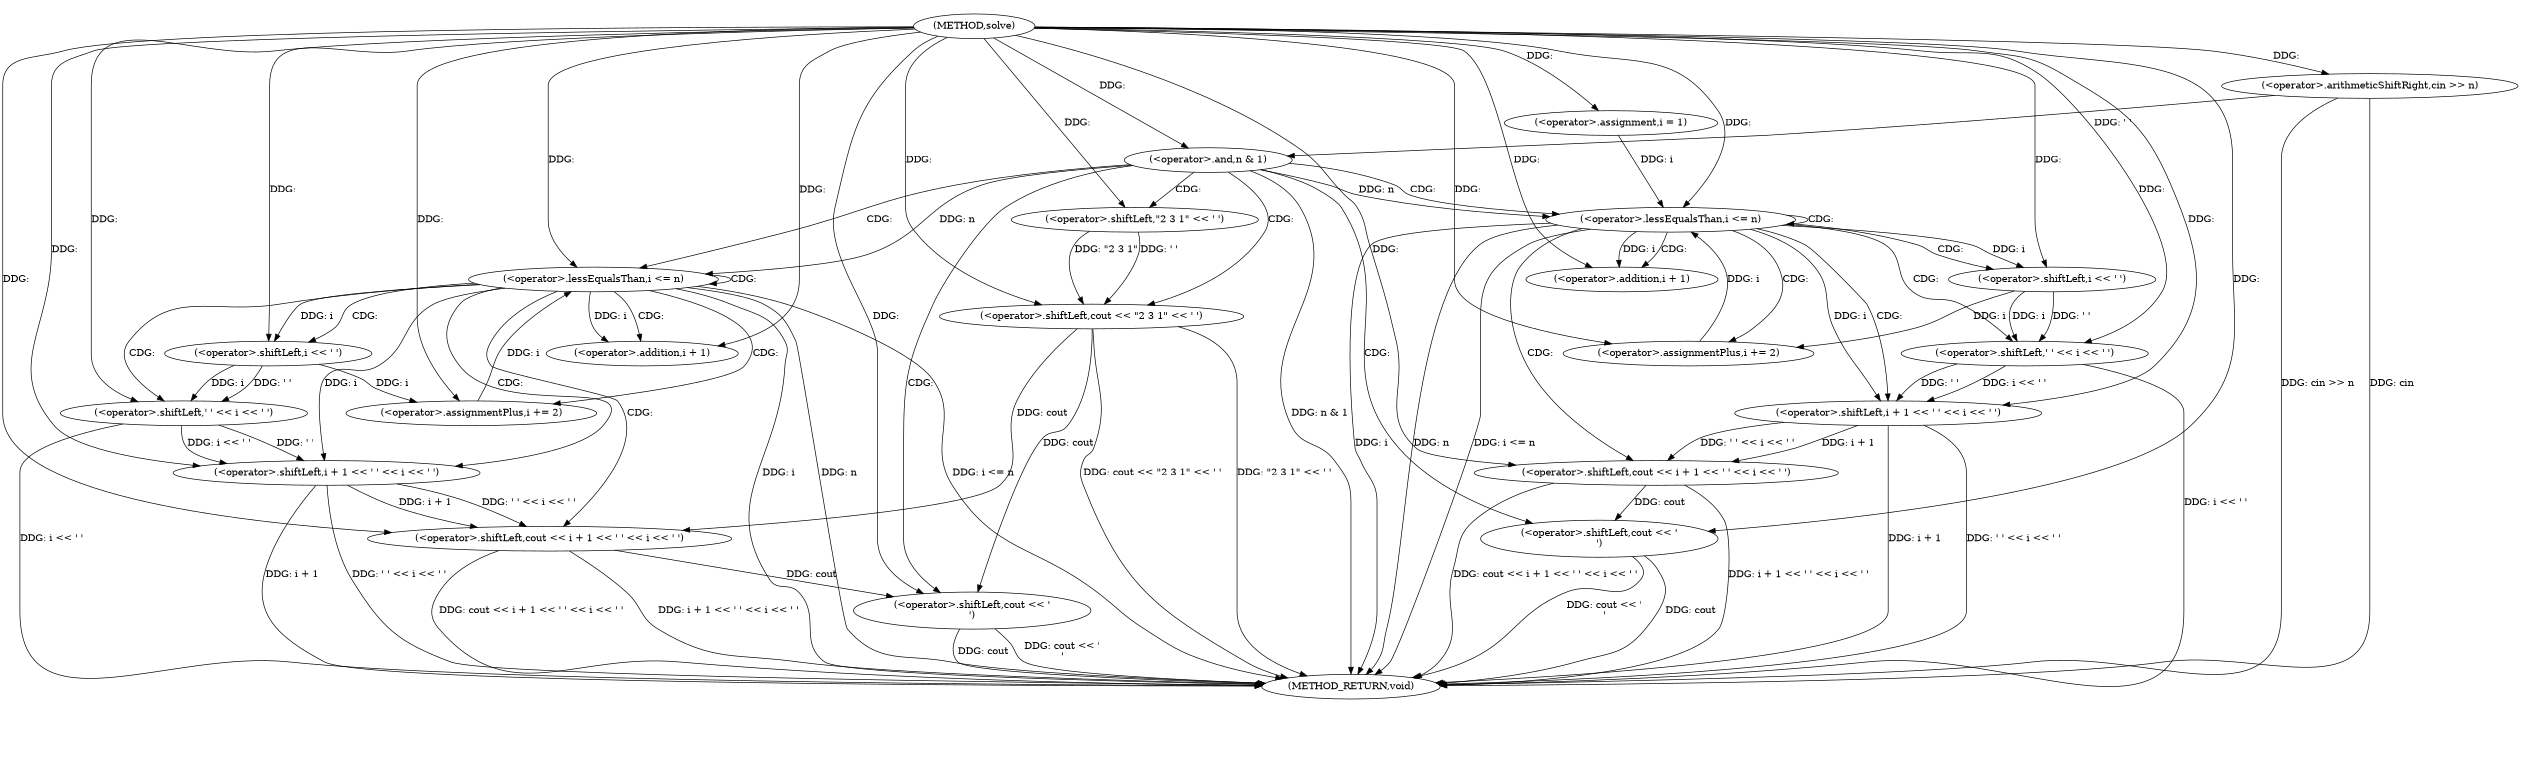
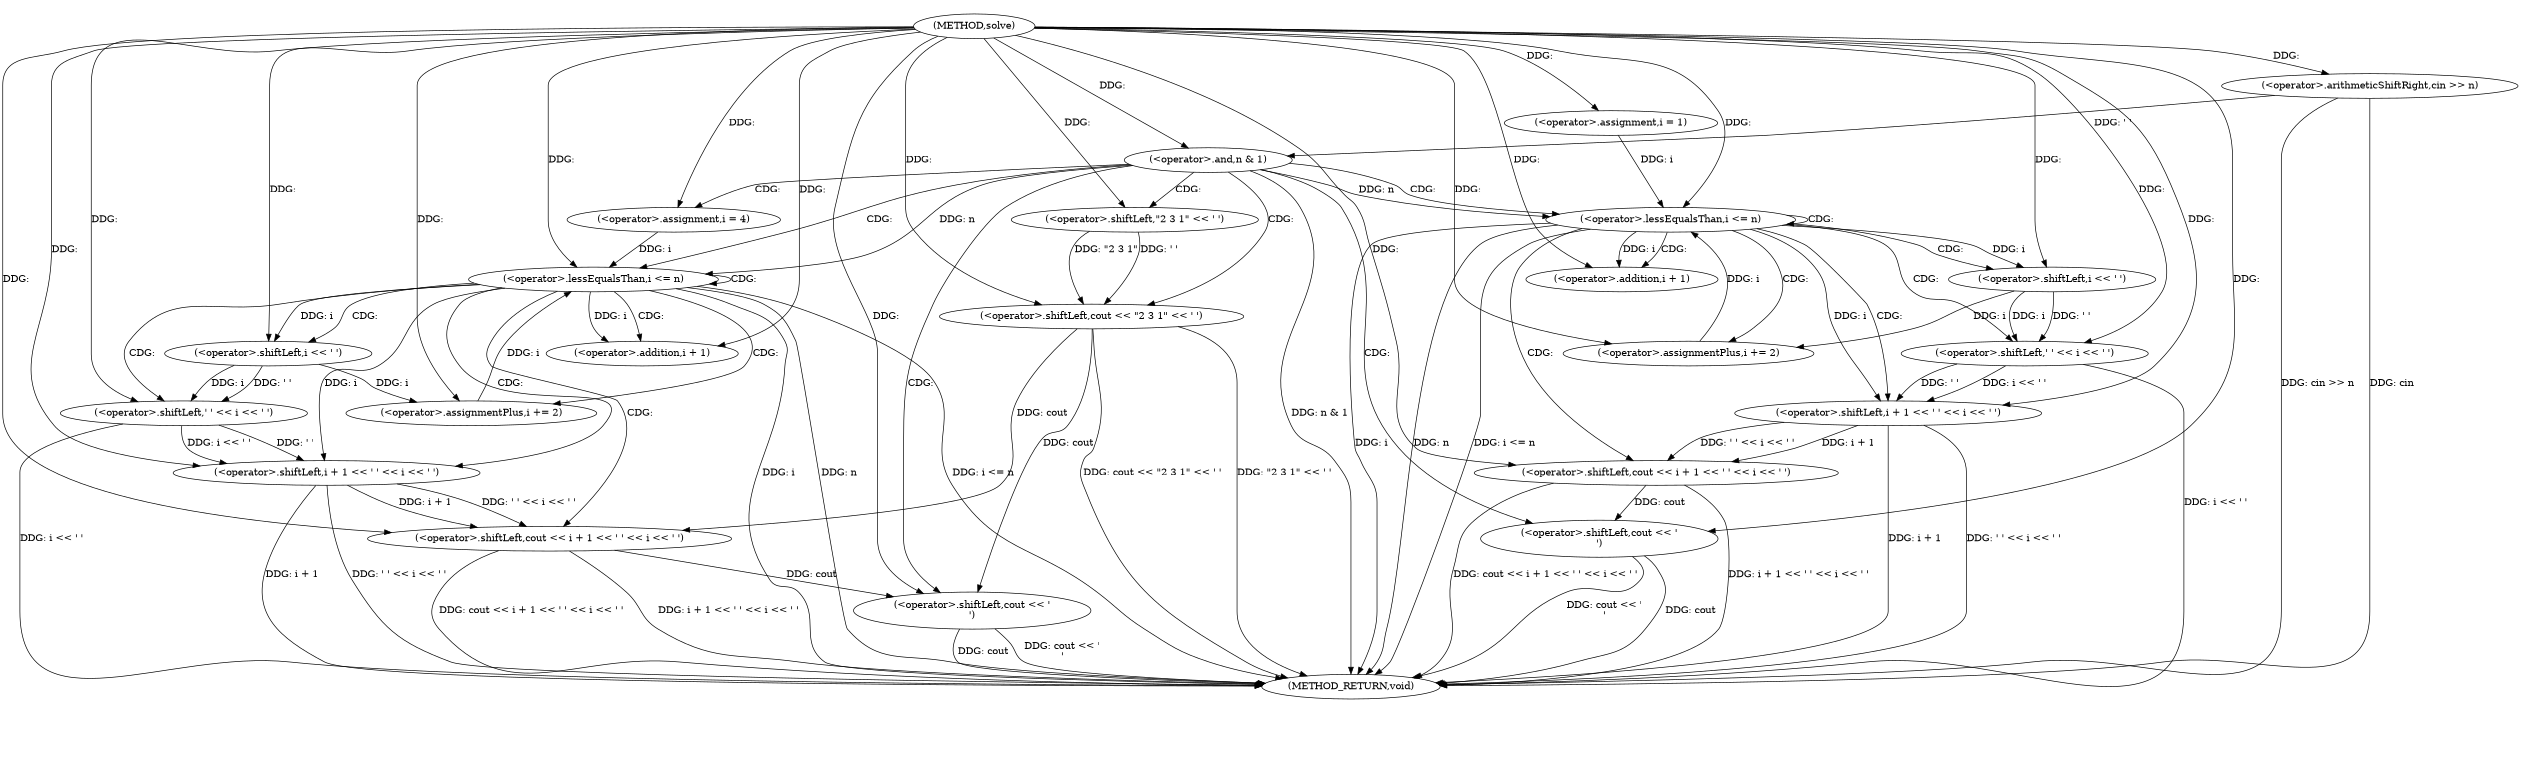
node "(<operator>.assignment,i = 4)": added
